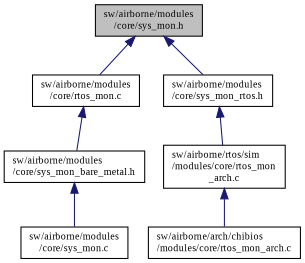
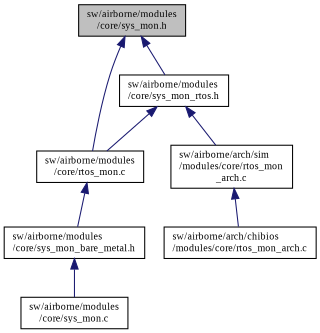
edge "sw/airborne/modules /core/rtos_mon.c" -> "sw/airborne/modules /core/sys_mon_rtos.h": added
node "sw/airborne/rtos/sim /modules/core/rtos_mon _arch.c": label "sw/airborne/rtos/sim /modules/core/rtos_mon _arch.c" -> "sw/airborne/arch/sim /modules/core/rtos_mon _arch.c"
